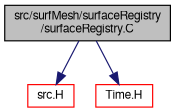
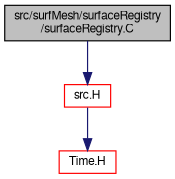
edge "src/surfMesh/surfaceRegistry /surfaceRegistry.C" -> "Time.H": now "src.H" -> "Time.H"
